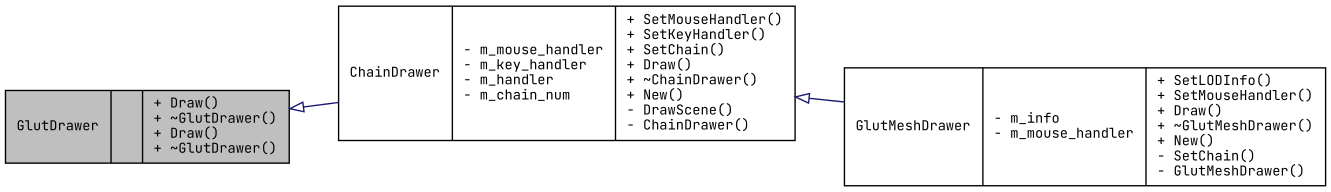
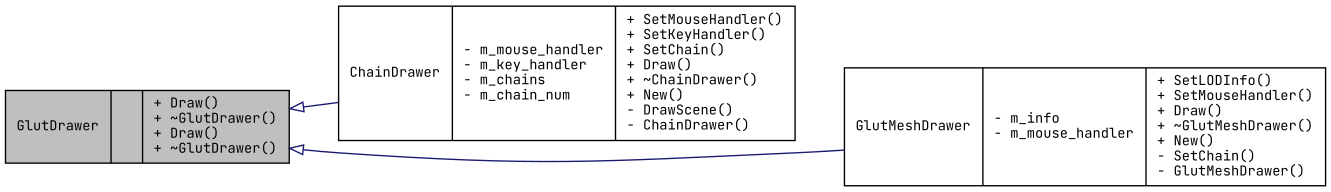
node "ChainDrawer": text "- m_handler" -> "- m_chains"
edge "GlutMeshDrawer" -> "ChainDrawer": now "GlutMeshDrawer" -> "GlutDrawer"
